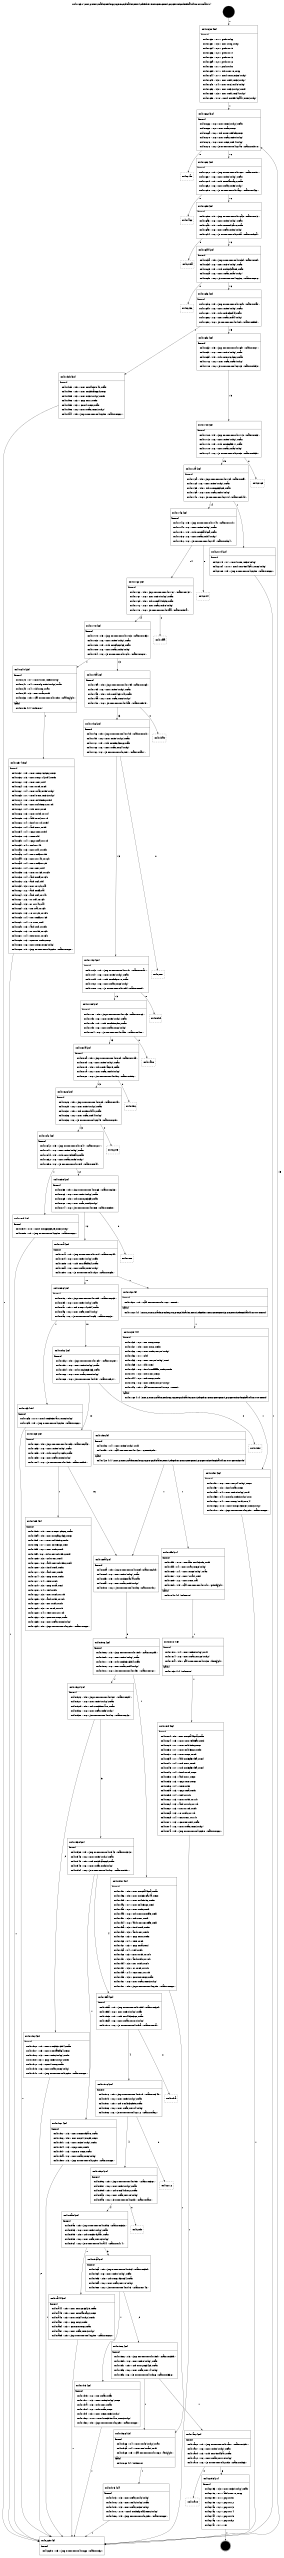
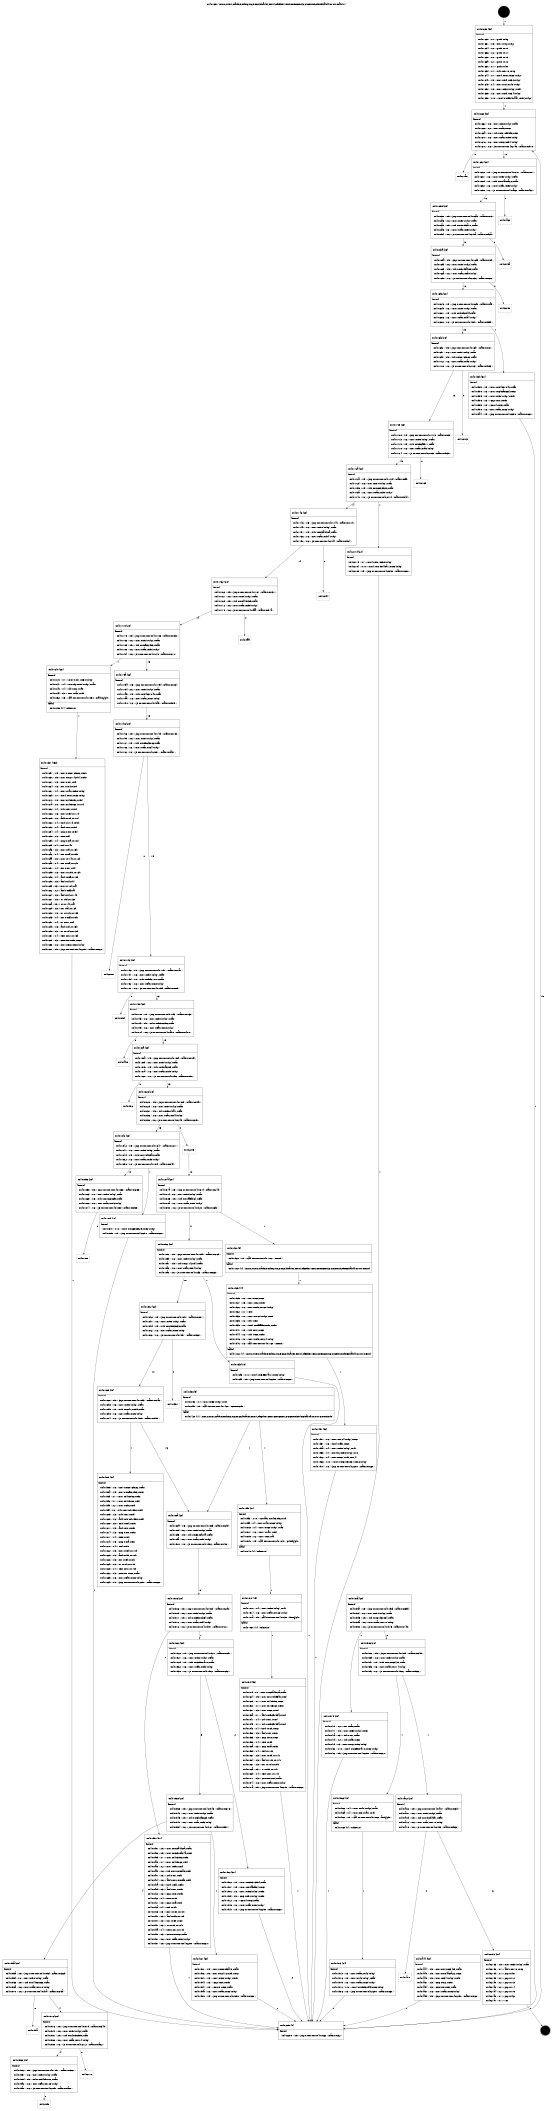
node "0x4021c3": added
node "0x401ba9": removed
edge "0x40185e [28]" -> "0x40187a [28]": now "0x402245" -> "0x40187a [28]"
edge "0x401d91 [91]" -> "0x401b66 [13]": now "0x401d91 [91]" -> "0x402290 [5]"
node "0x4019ae [28]": removed
